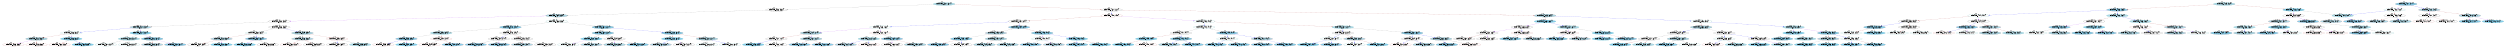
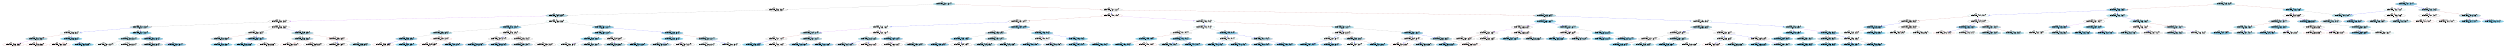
node "Node{data=[5379, 5379]}": removed
